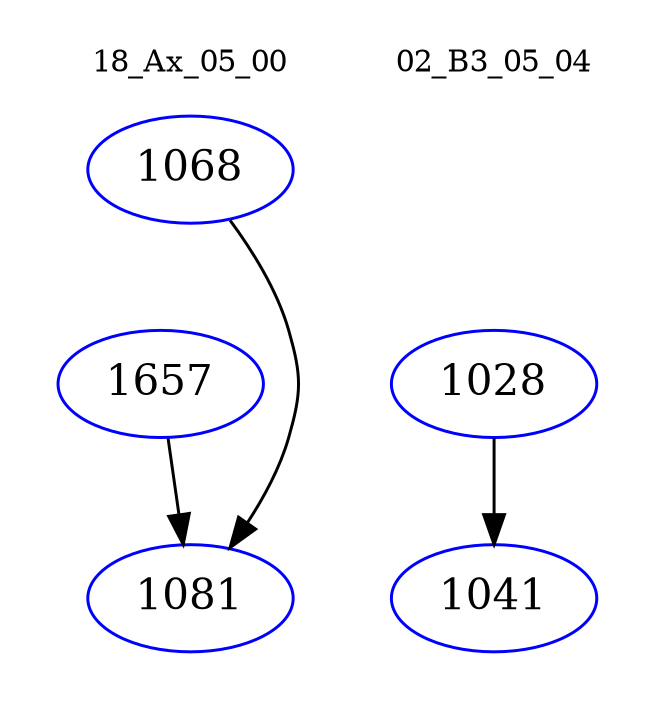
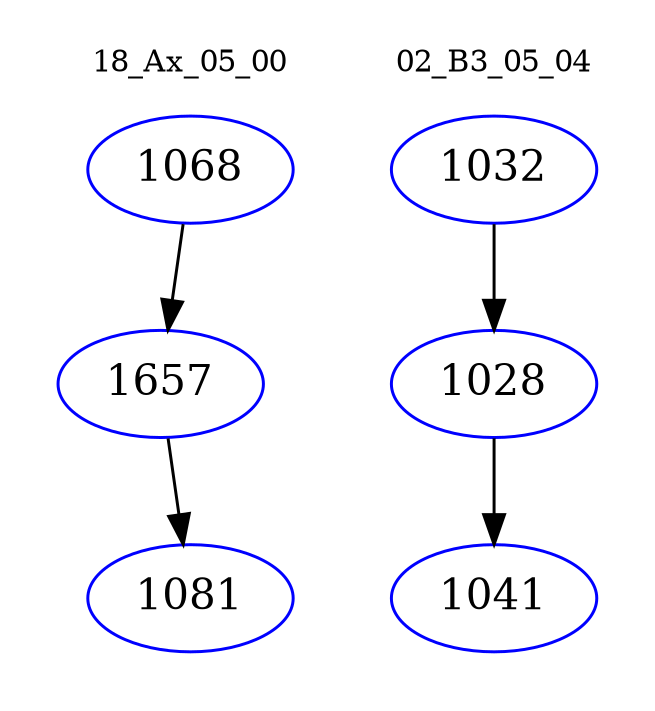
node "1032": added
edge "1068" -> "1081": now "1068" -> "1657"
